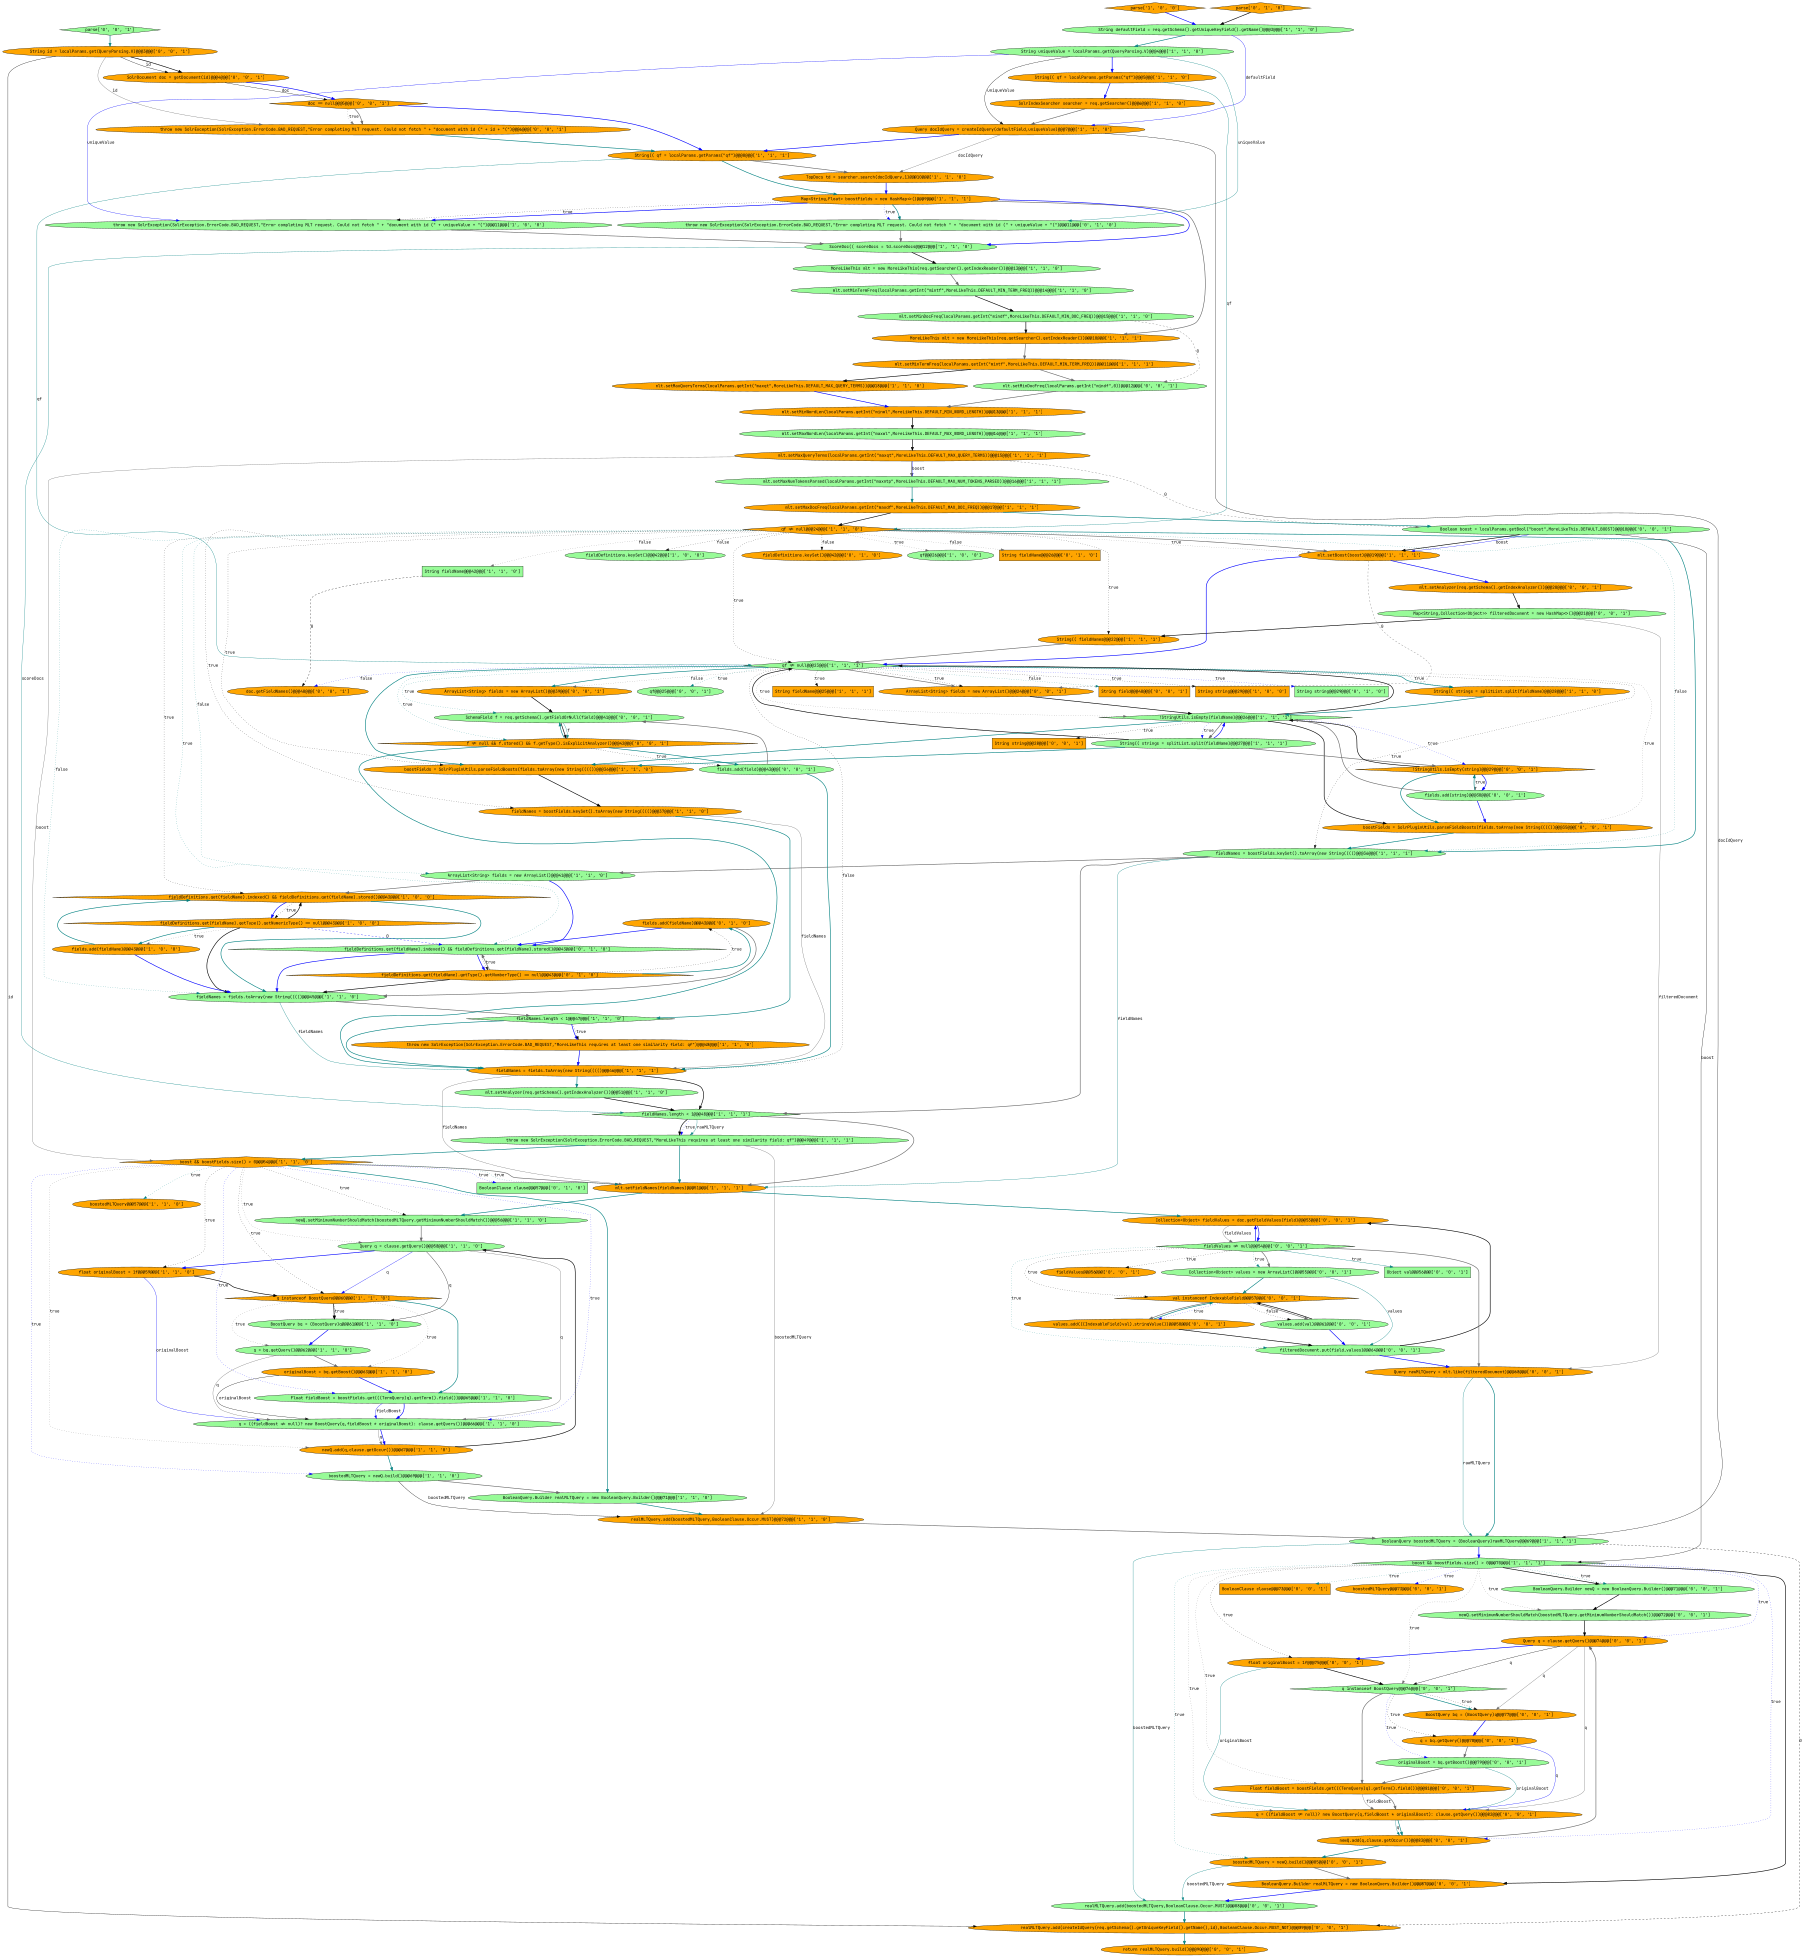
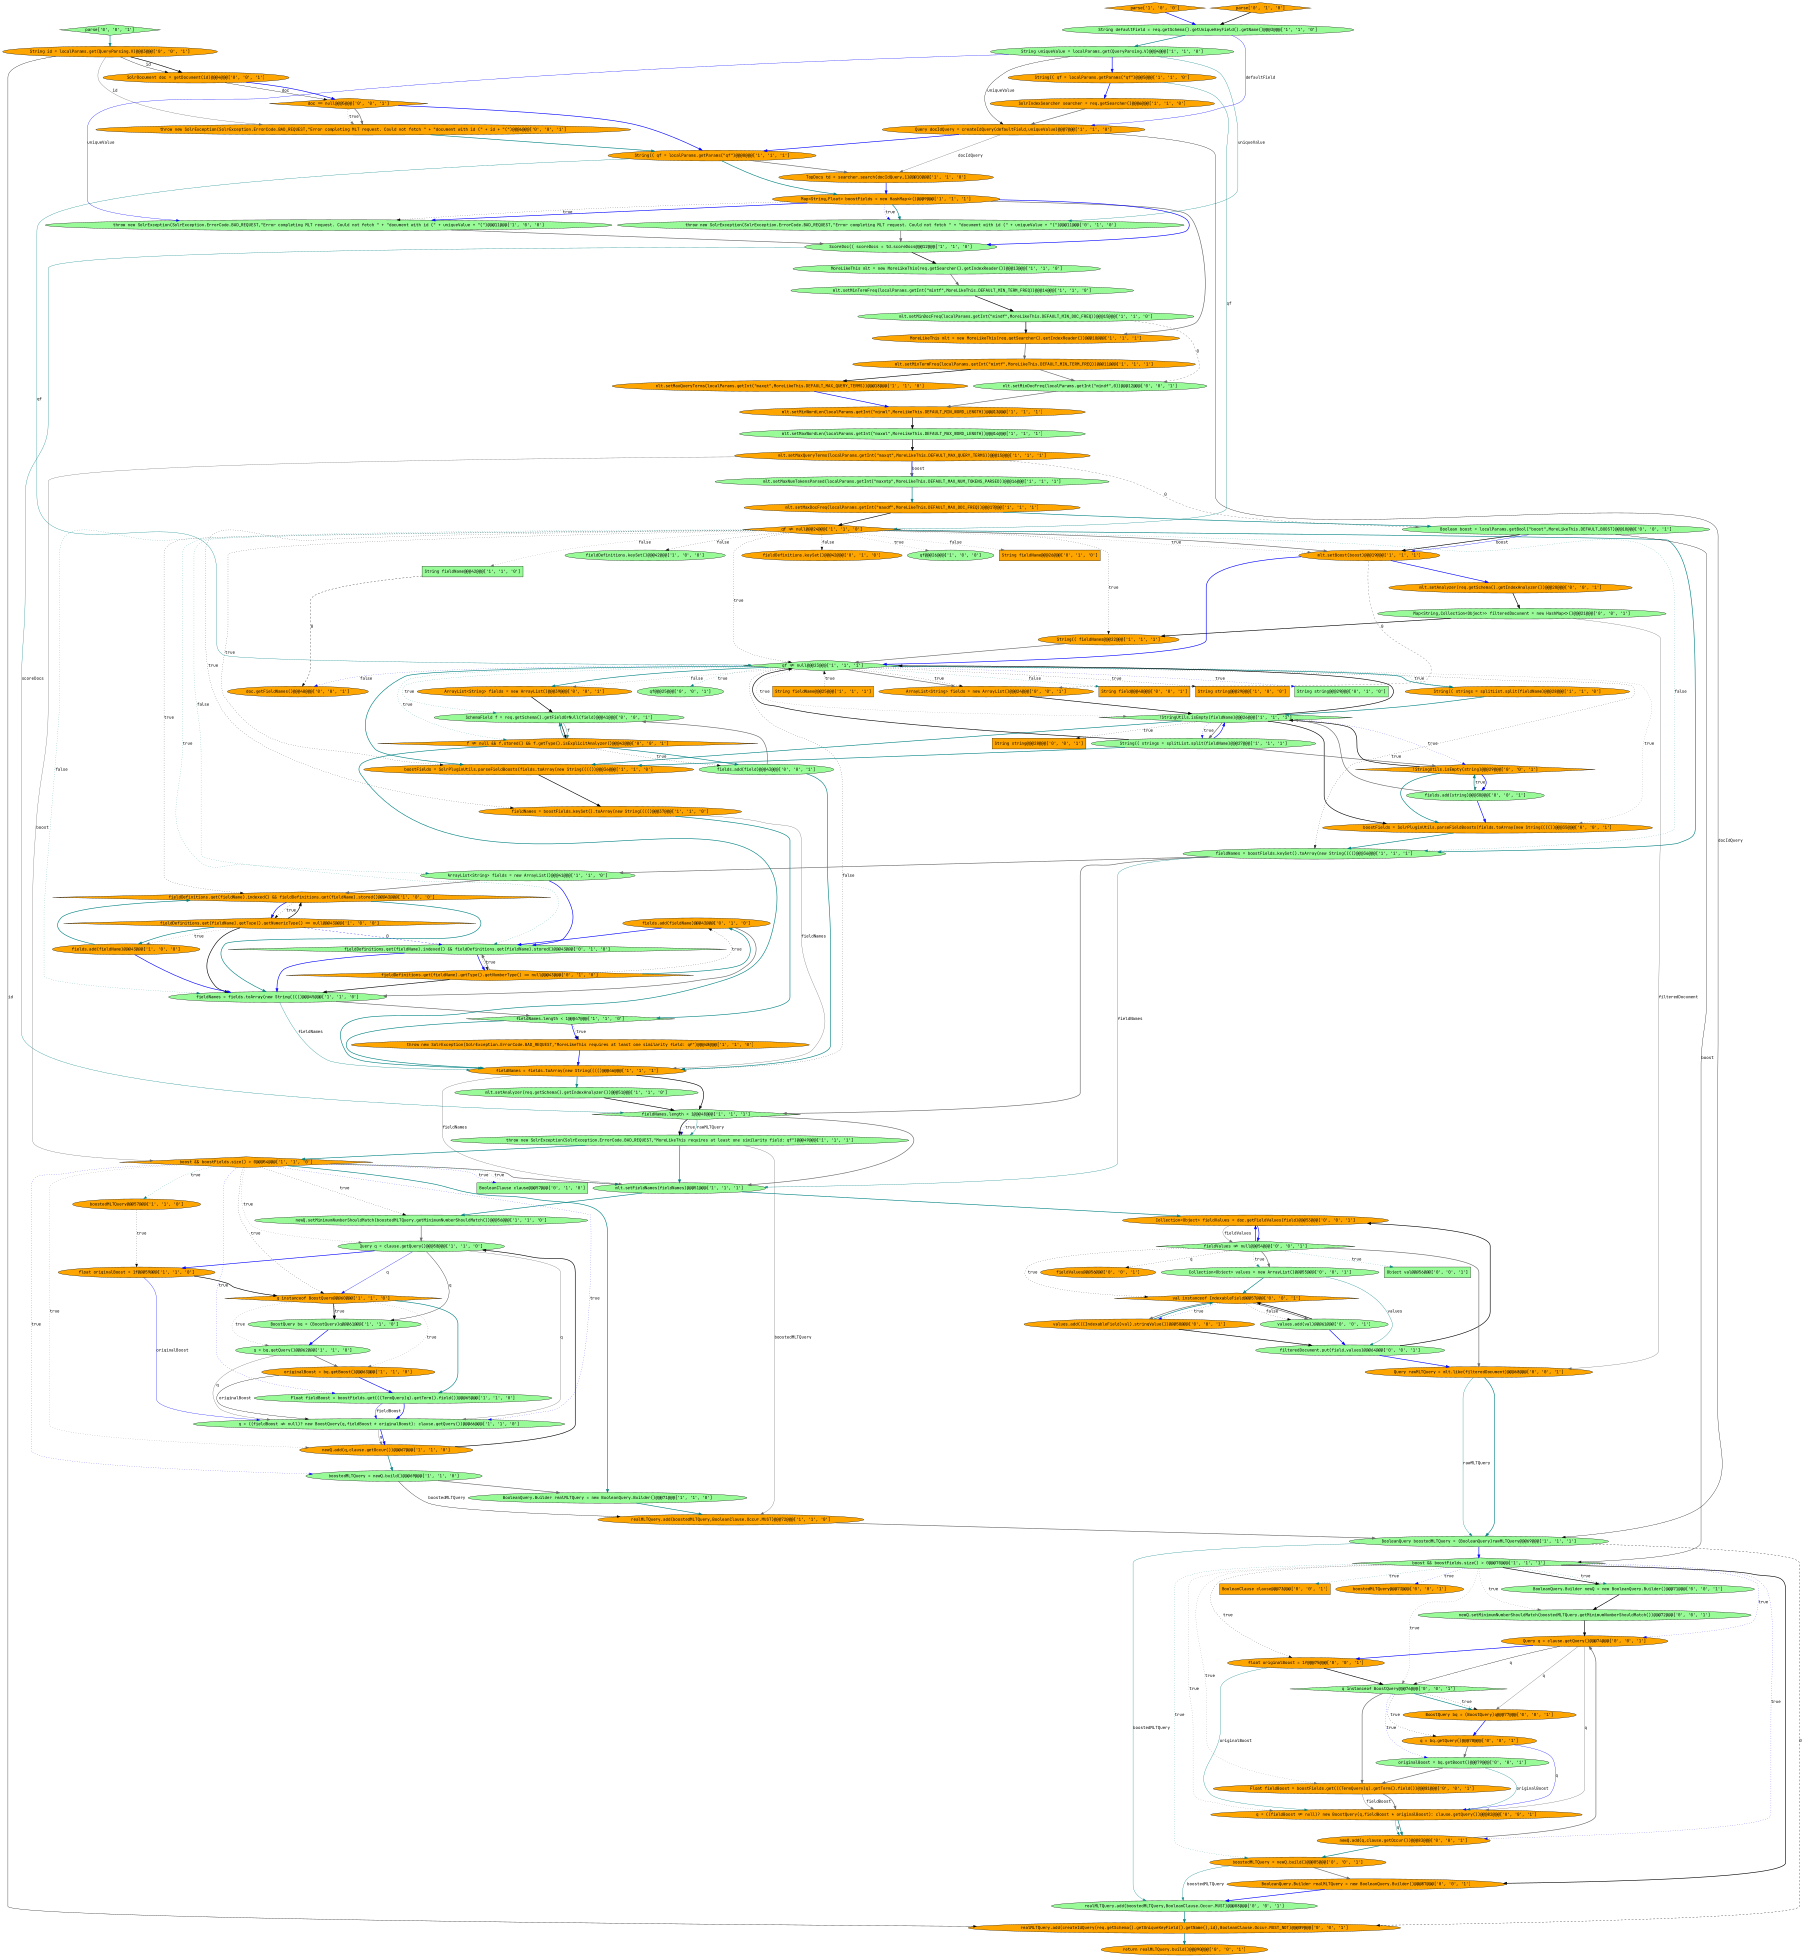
edge "qf != null@@@23@@@['1', '1', '1']" -> "String fieldName@@@25@@@['1', '1', '1']": reversed
node "mlt.setFieldNames(fieldNames)@@@51@@@['1', '1', '1']": fillcolor orange -> palegreen
edge "boost && boostFields.size() > 0@@@54@@@['1', '1', '0']" -> "float originalBoost = 1f@@@59@@@['1', '1', '0']": now "boostedMLTQuery@@@57@@@['1', '1', '0']" -> "float originalBoost = 1f@@@59@@@['1', '1', '0']"
edge "fieldValues != null@@@54@@@['0', '0', '1']" -> "Object val@@@56@@@['0', '0', '1']": style solid -> dotted
edge "fieldValues != null@@@54@@@['0', '0', '1']" -> "fieldValues@@@56@@@['0', '0', '1']": label "true" -> "q"
edge "fieldValues != null@@@54@@@['0', '0', '1']" -> "filteredDocument.put(field,values)@@@64@@@['0', '0', '1']": removed, label "true"
